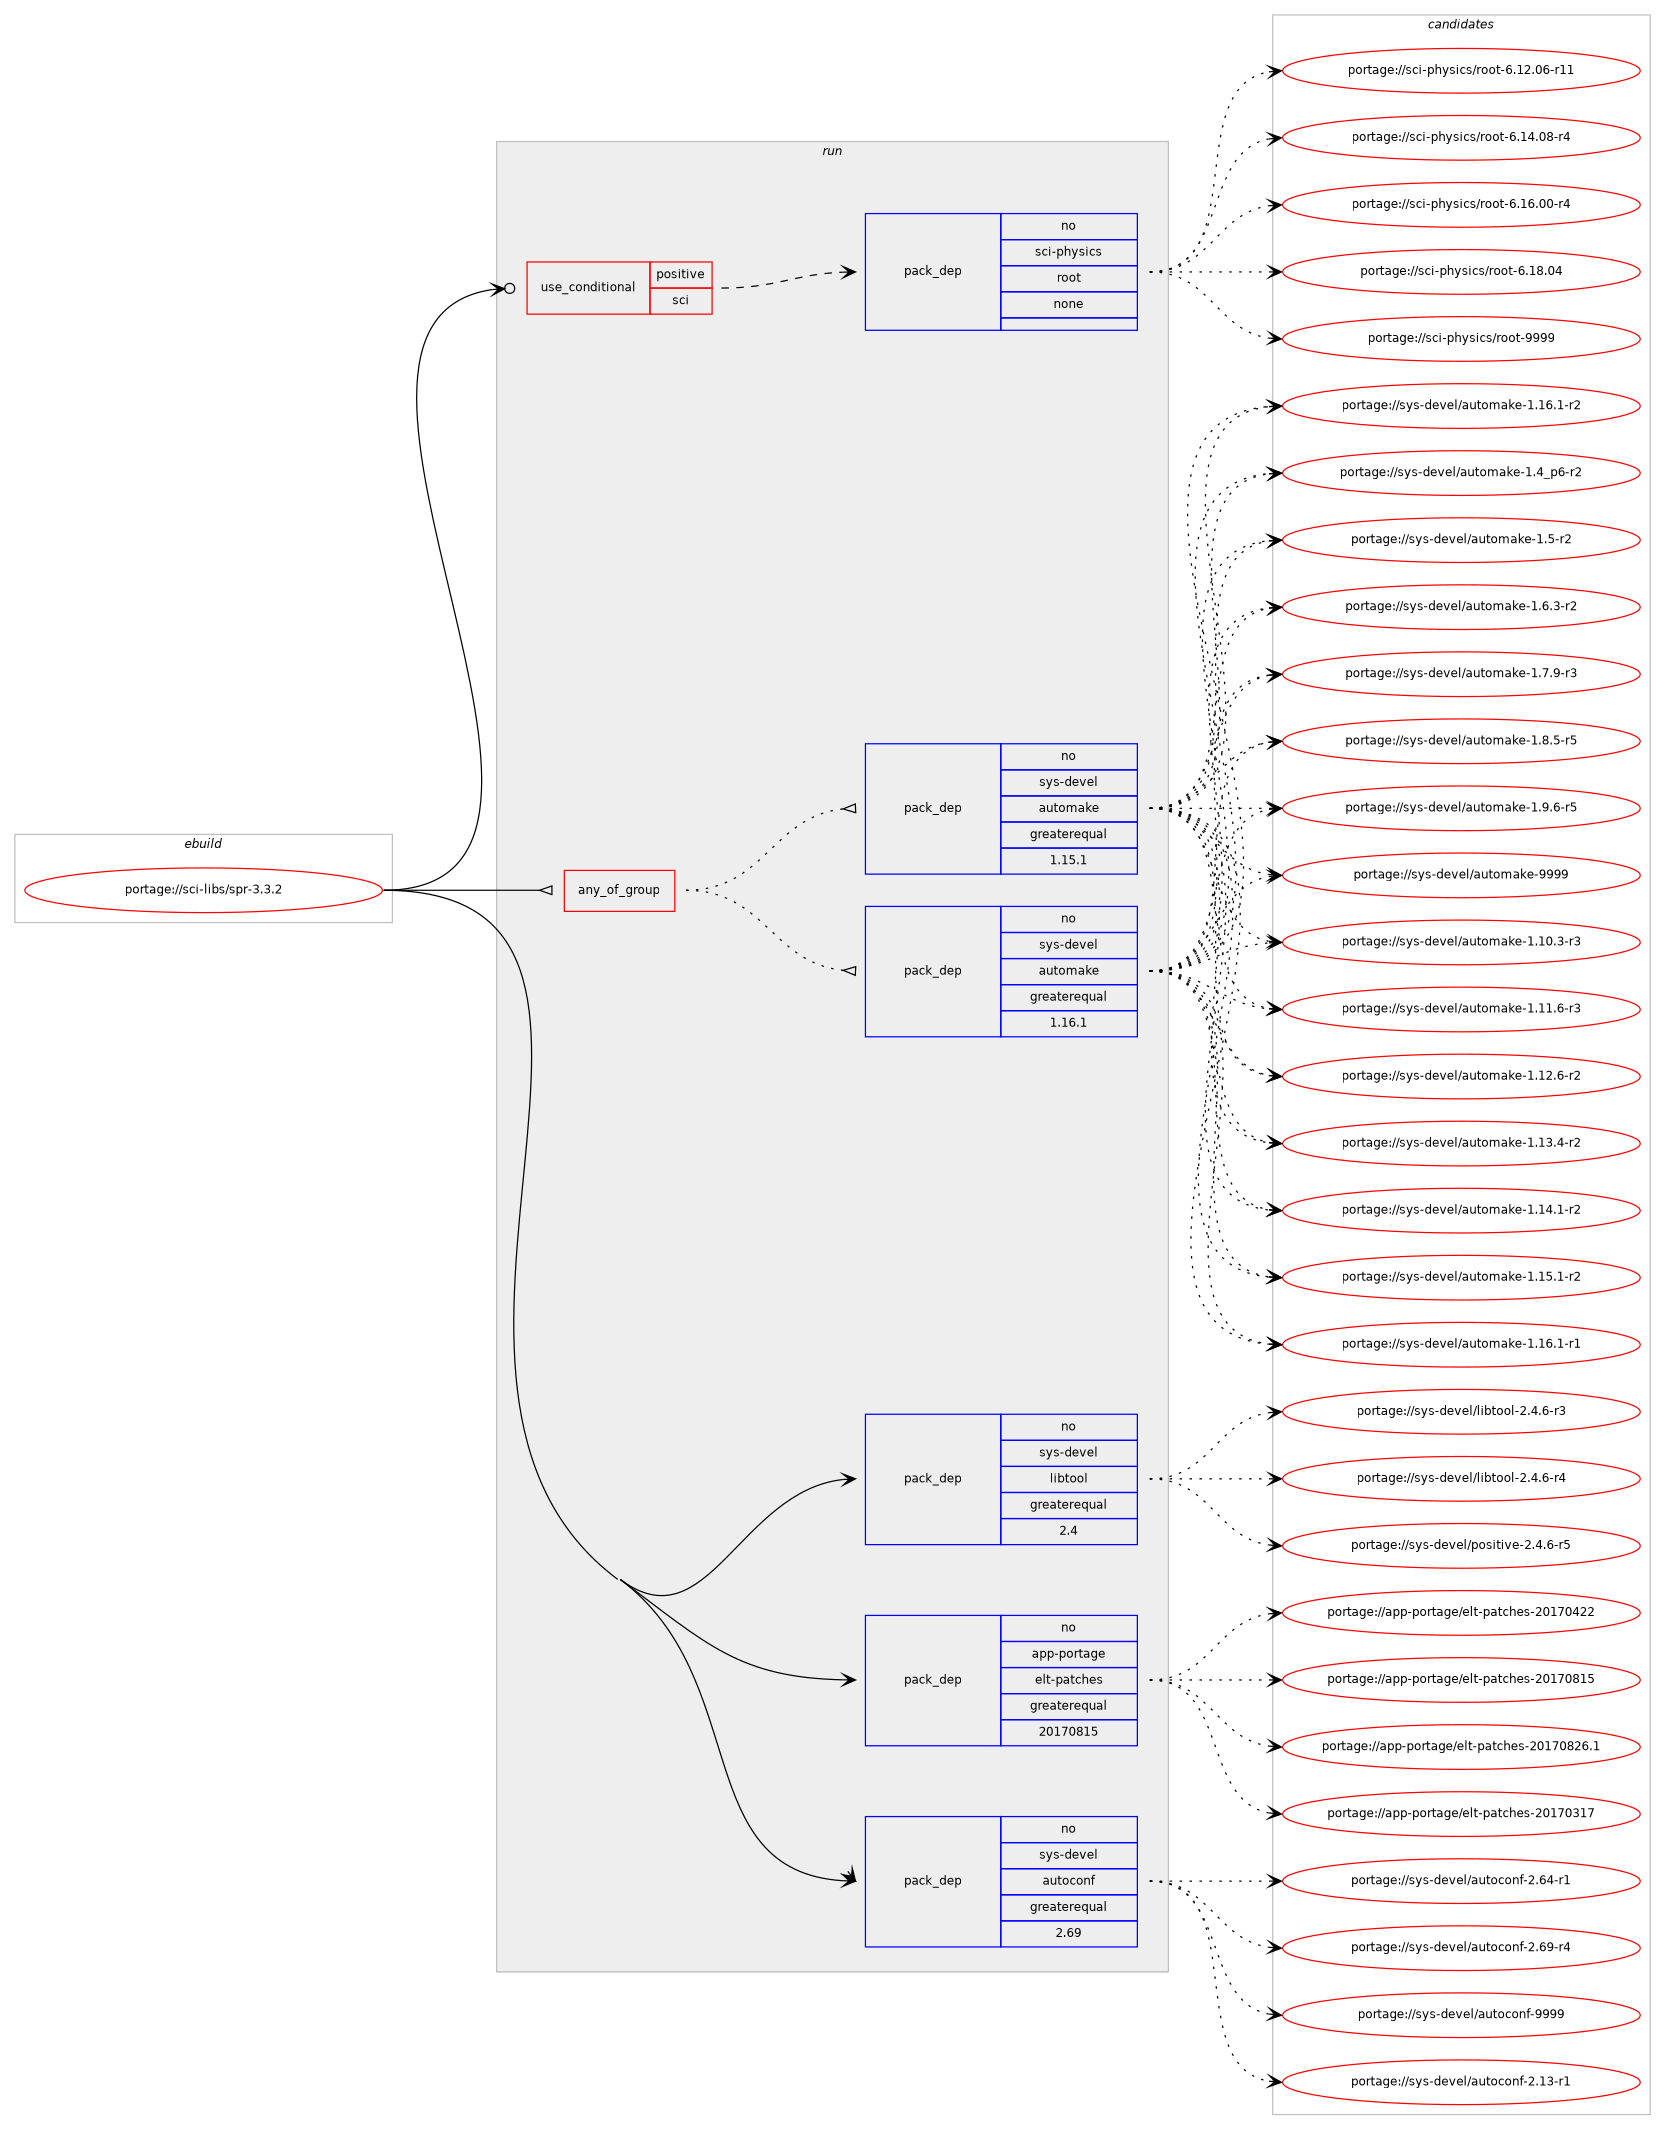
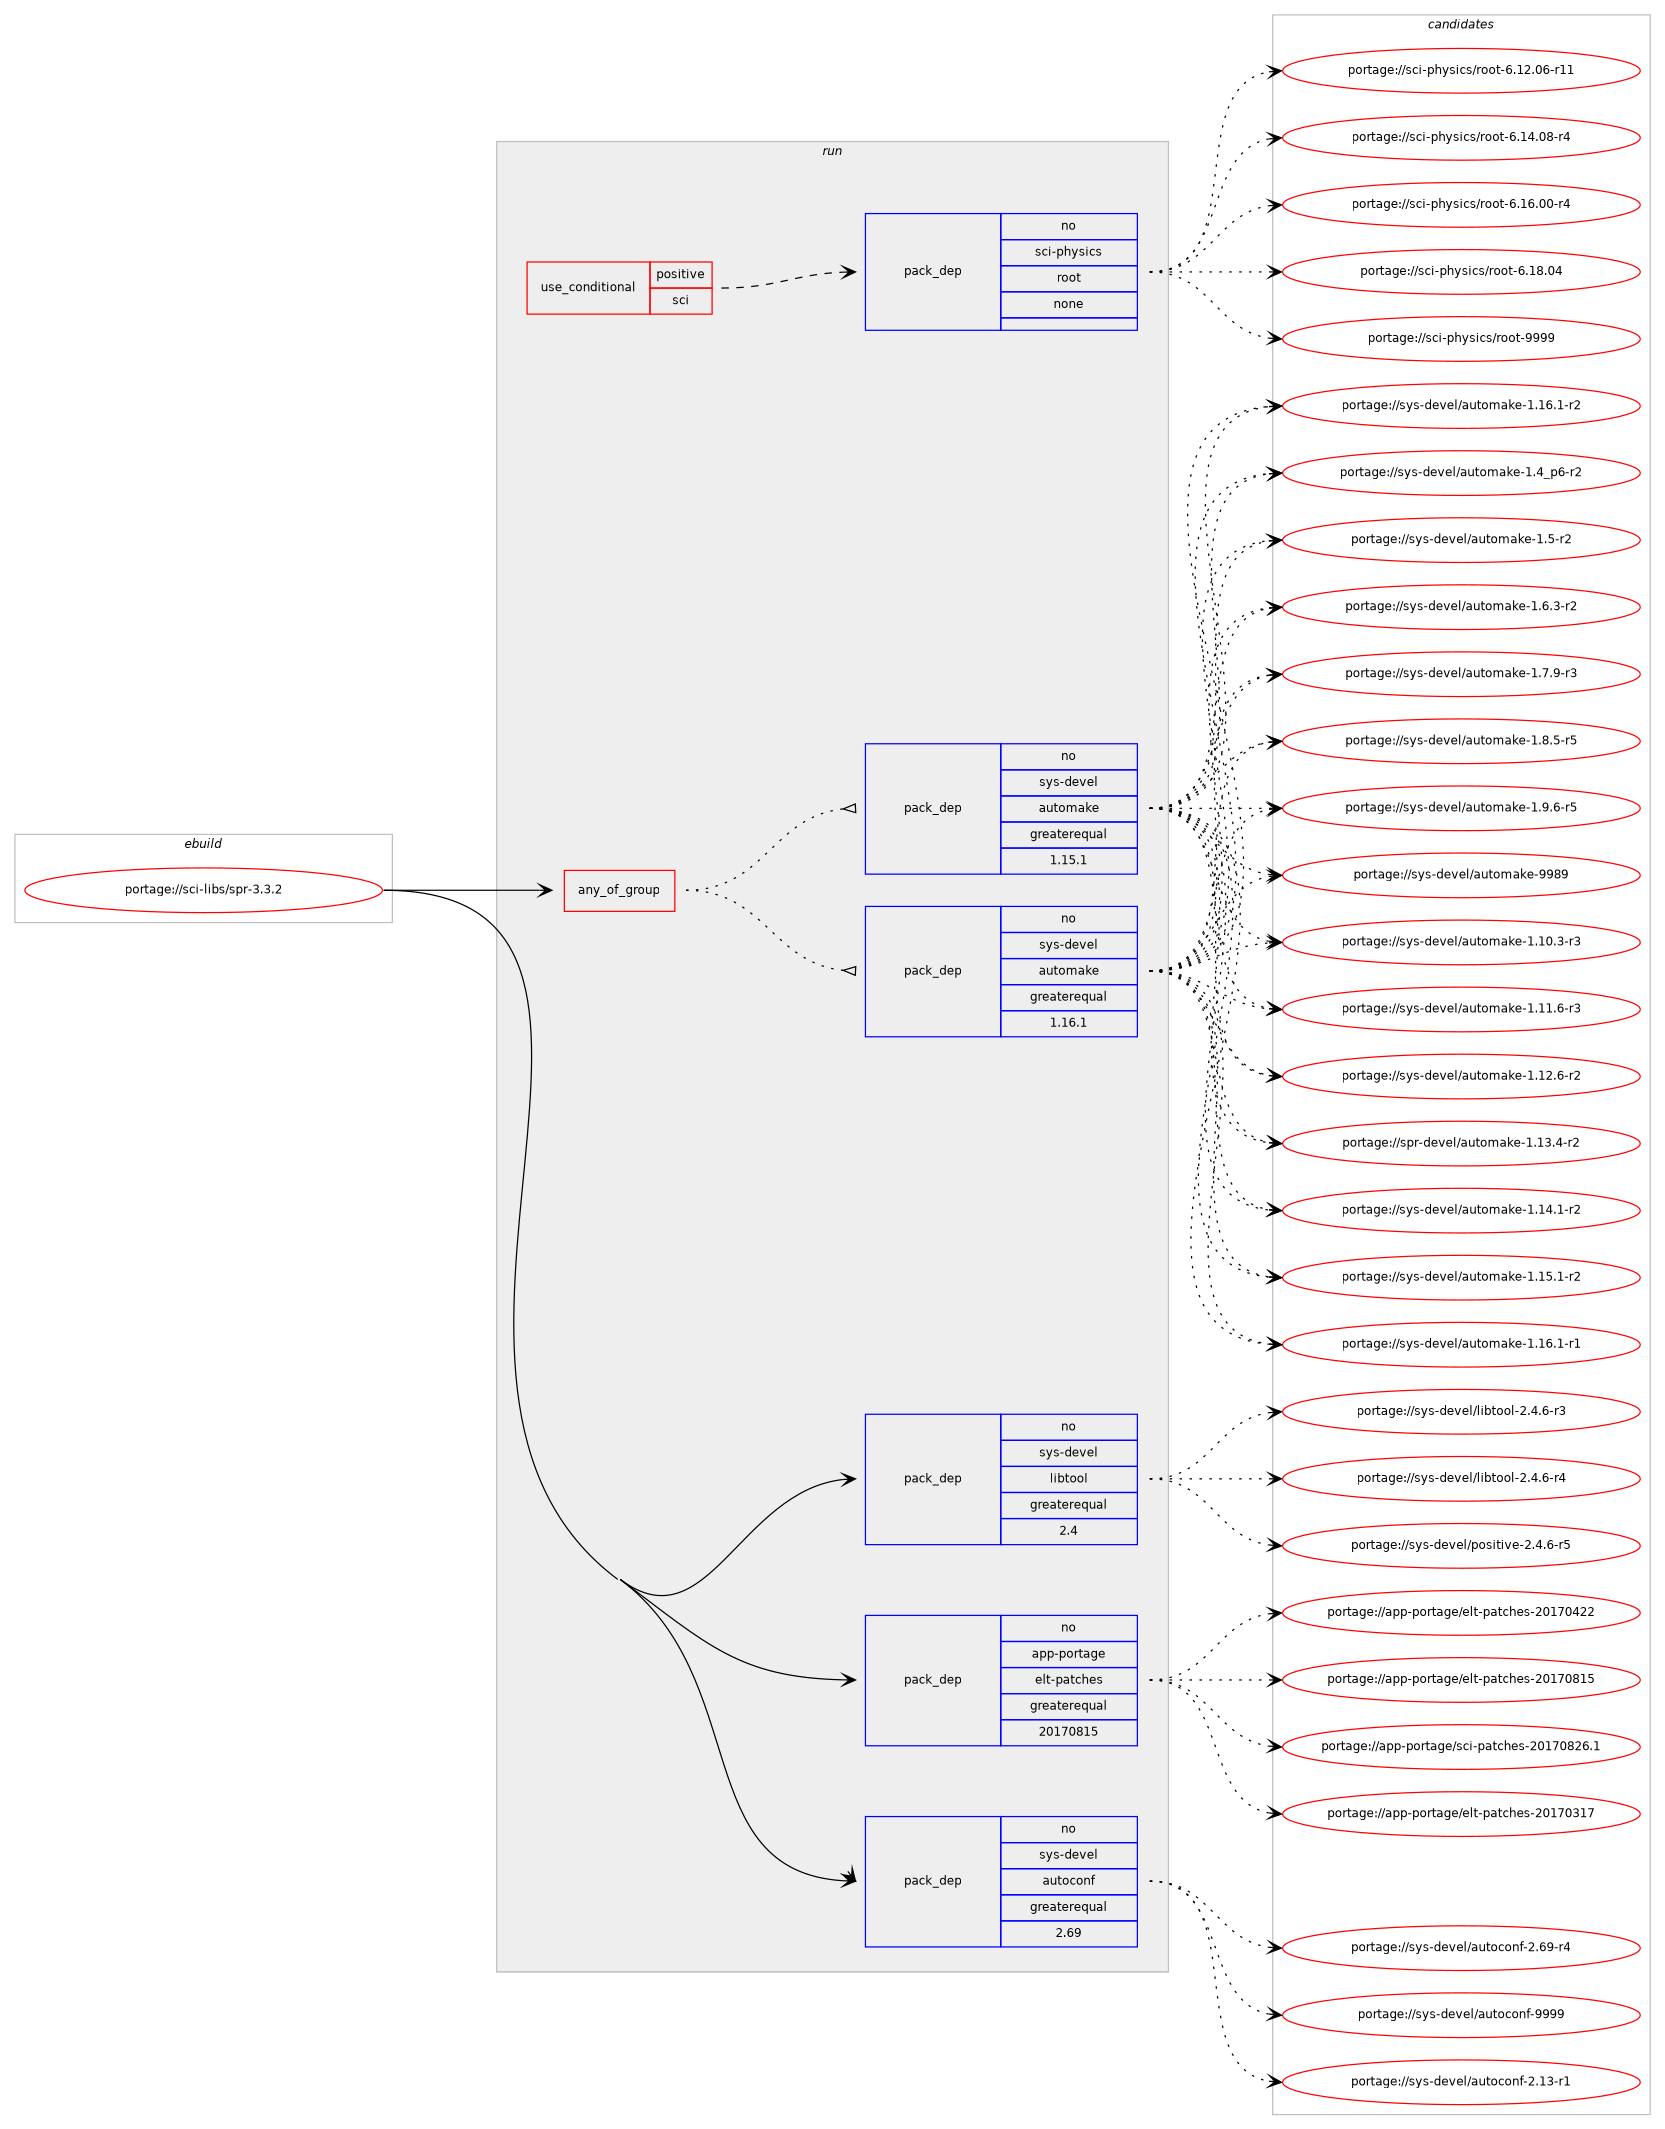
edge "portage://sci-libs/spr-3.3.2" -> "use_conditional": removed
node "portage://sys-devel/automake-9999": label "portage://sys-devel/automake-9999" -> "portage://sys-devel/automake-9989"
edge "portage://sci-libs/spr-3.3.2" -> "any_of_group": arrowhead oinv -> vee
node "portage://sys-devel/automake-1.13.4-r2": label "portage://sys-devel/automake-1.13.4-r2" -> "portage://spr-devel/automake-1.13.4-r2"
node "portage://app-portage/elt-patches-20170826.1": label "portage://app-portage/elt-patches-20170826.1" -> "portage://app-portage/sci-patches-20170826.1"
node "portage://sys-devel/autoconf-2.64-r1": removed
